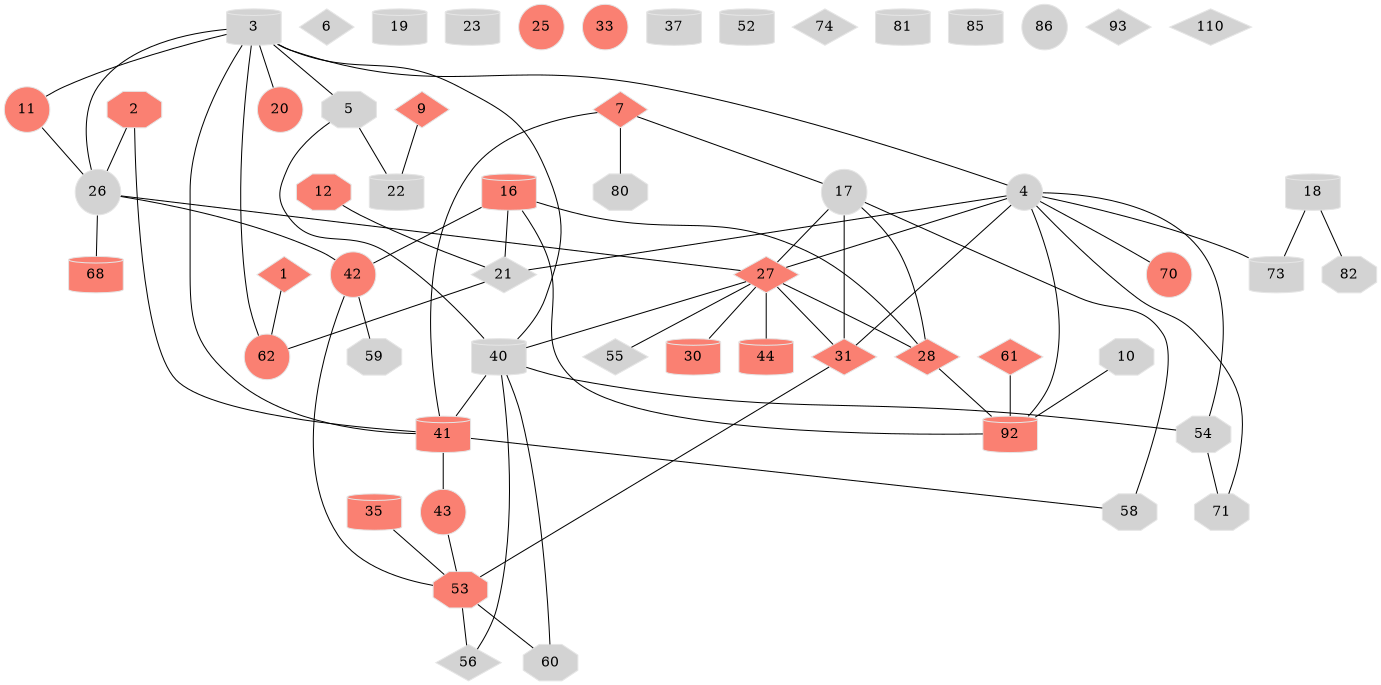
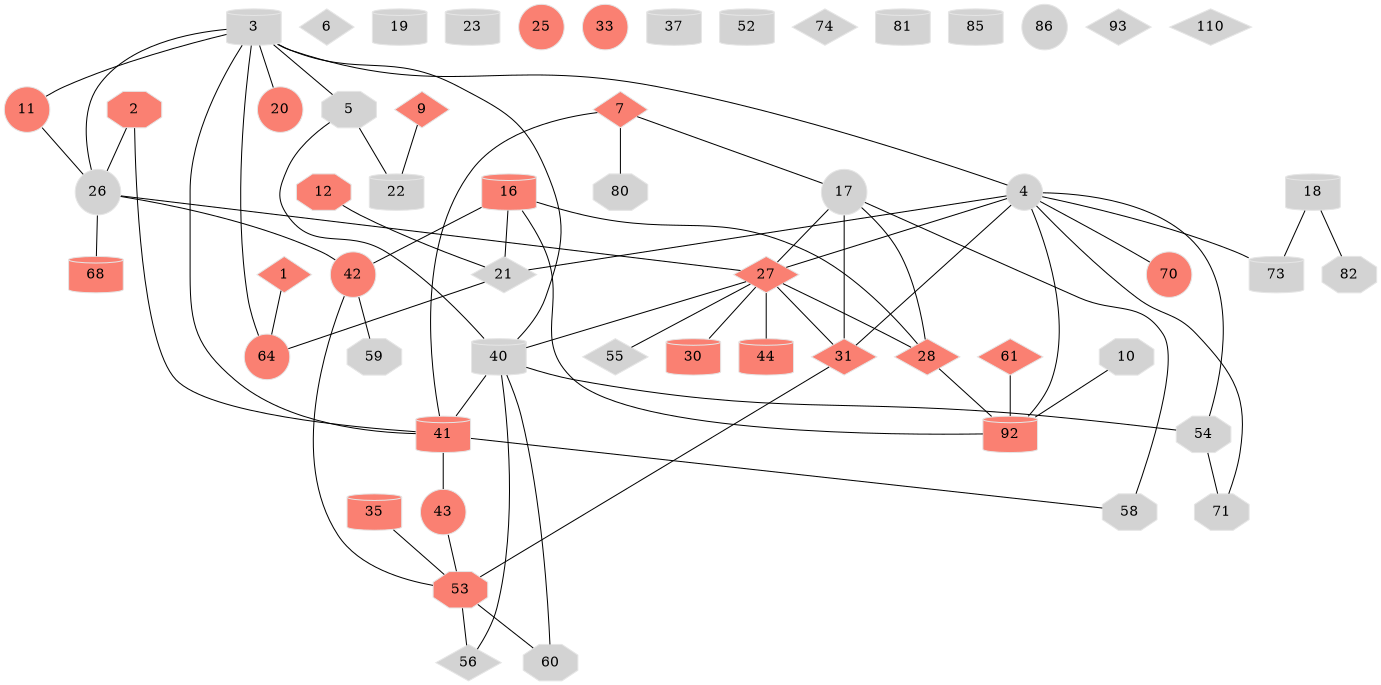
node "62": label "62" -> "64"
